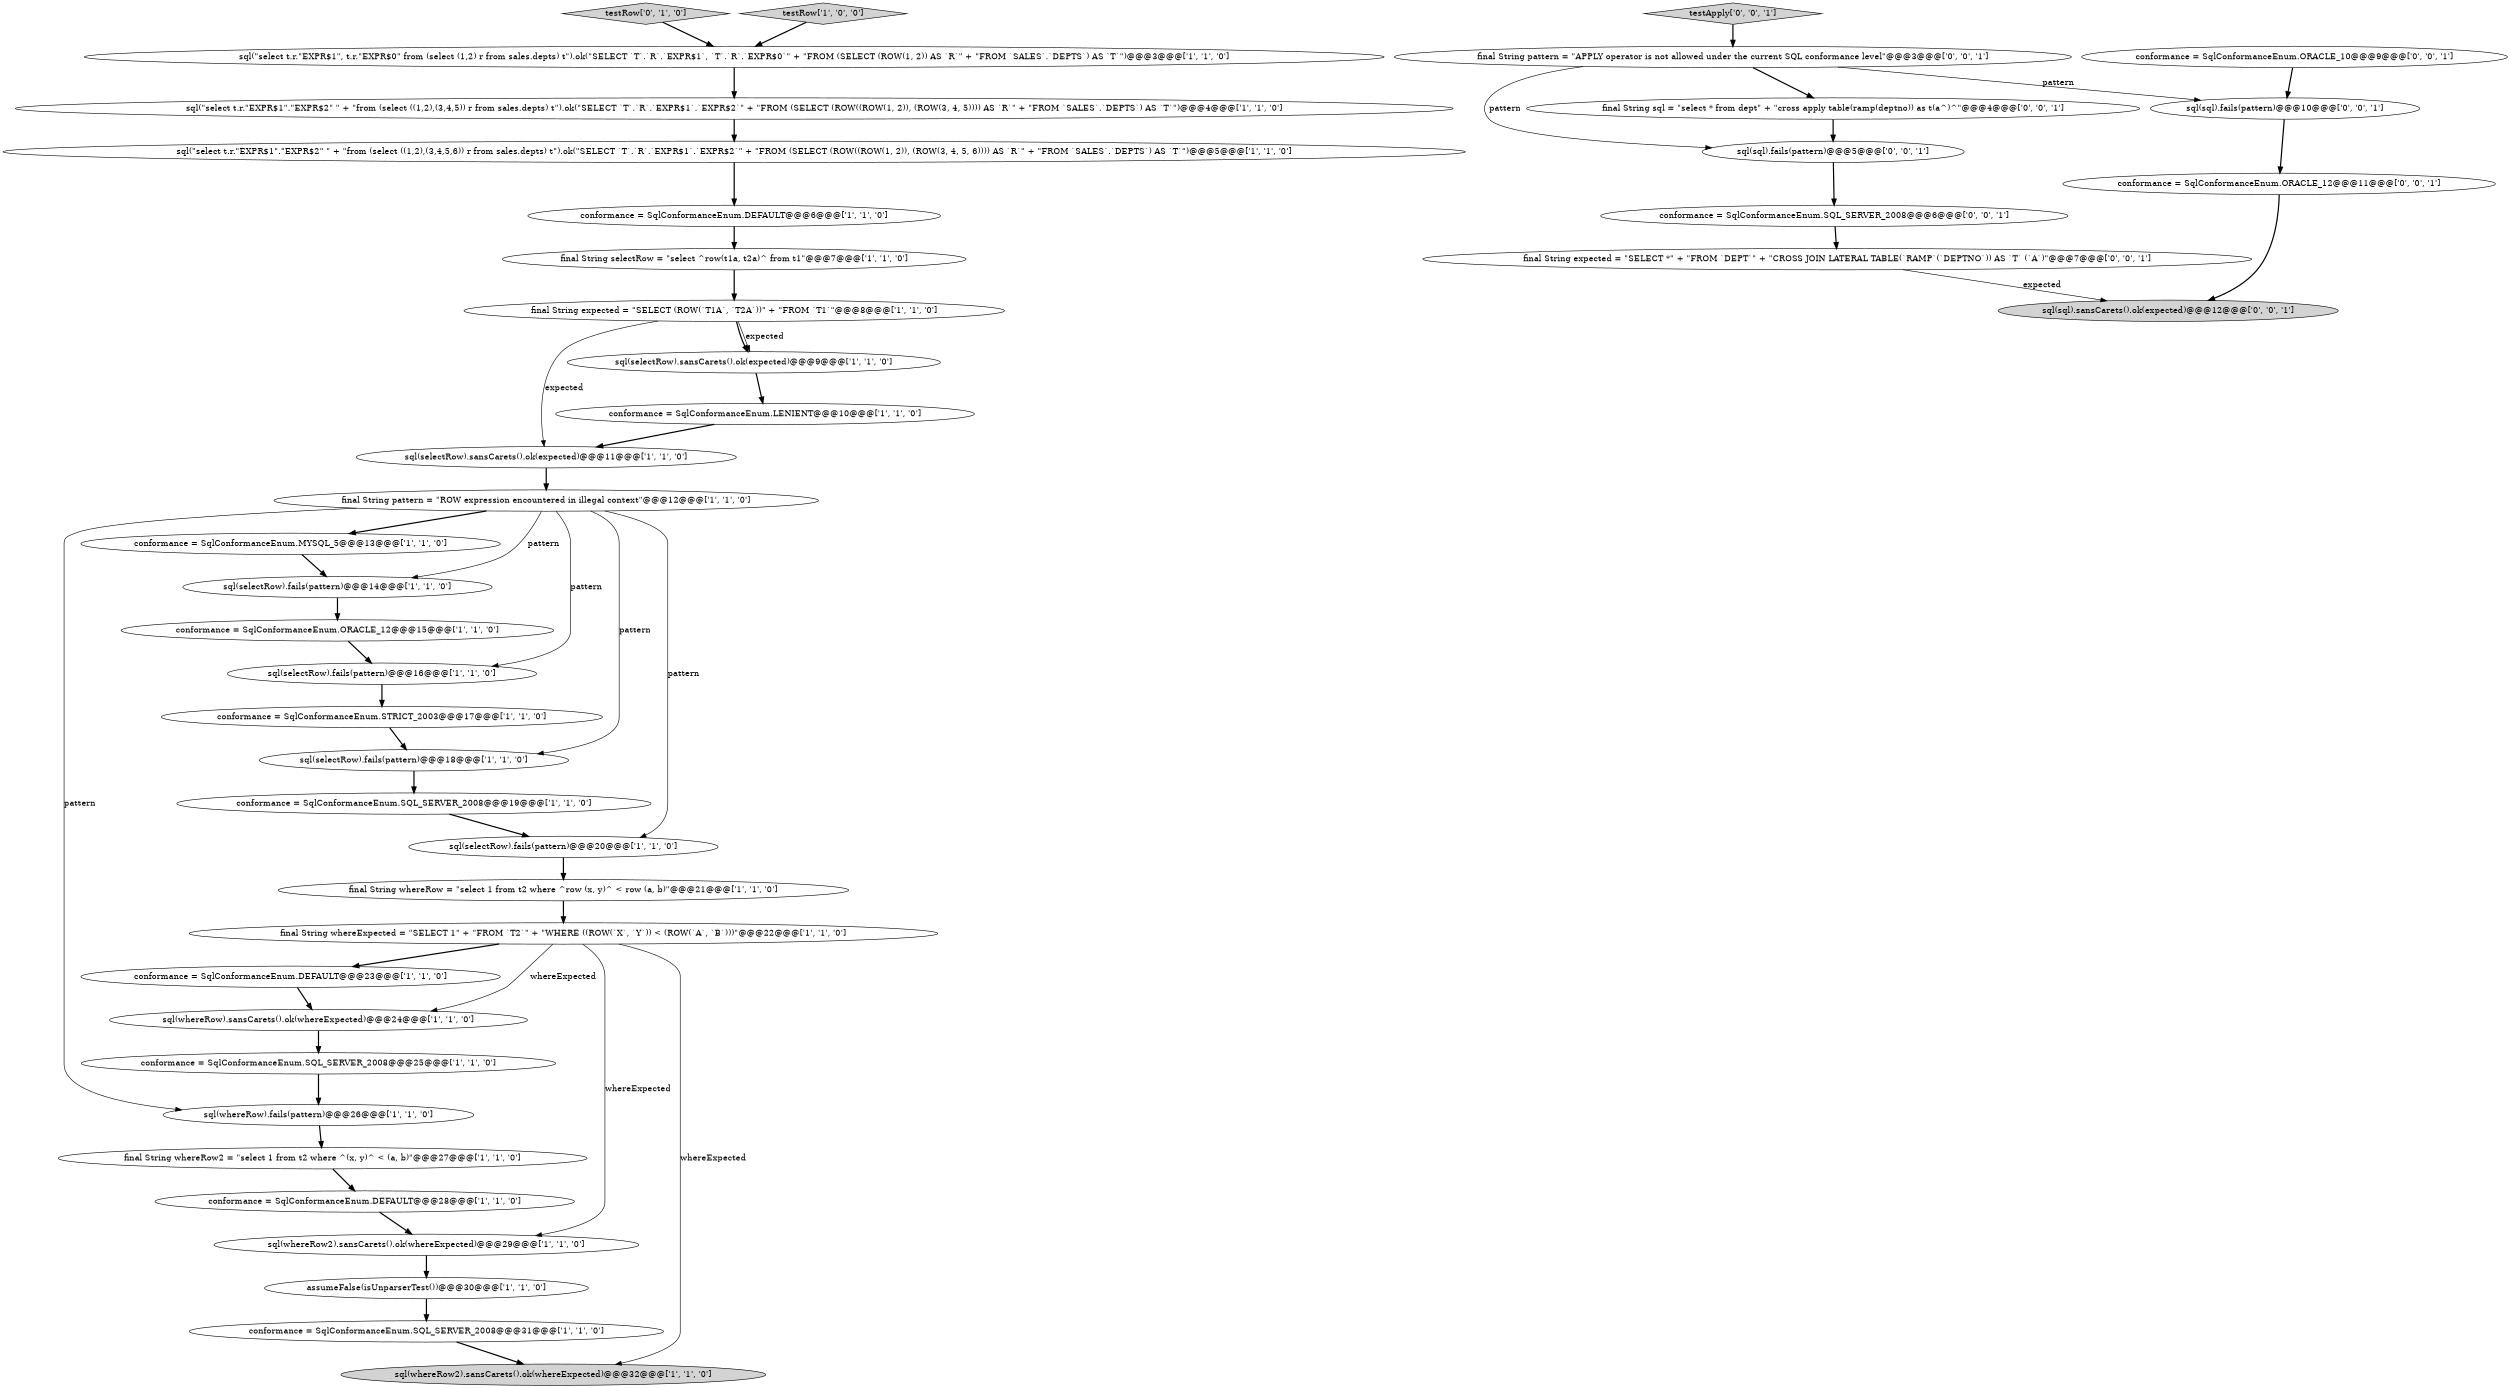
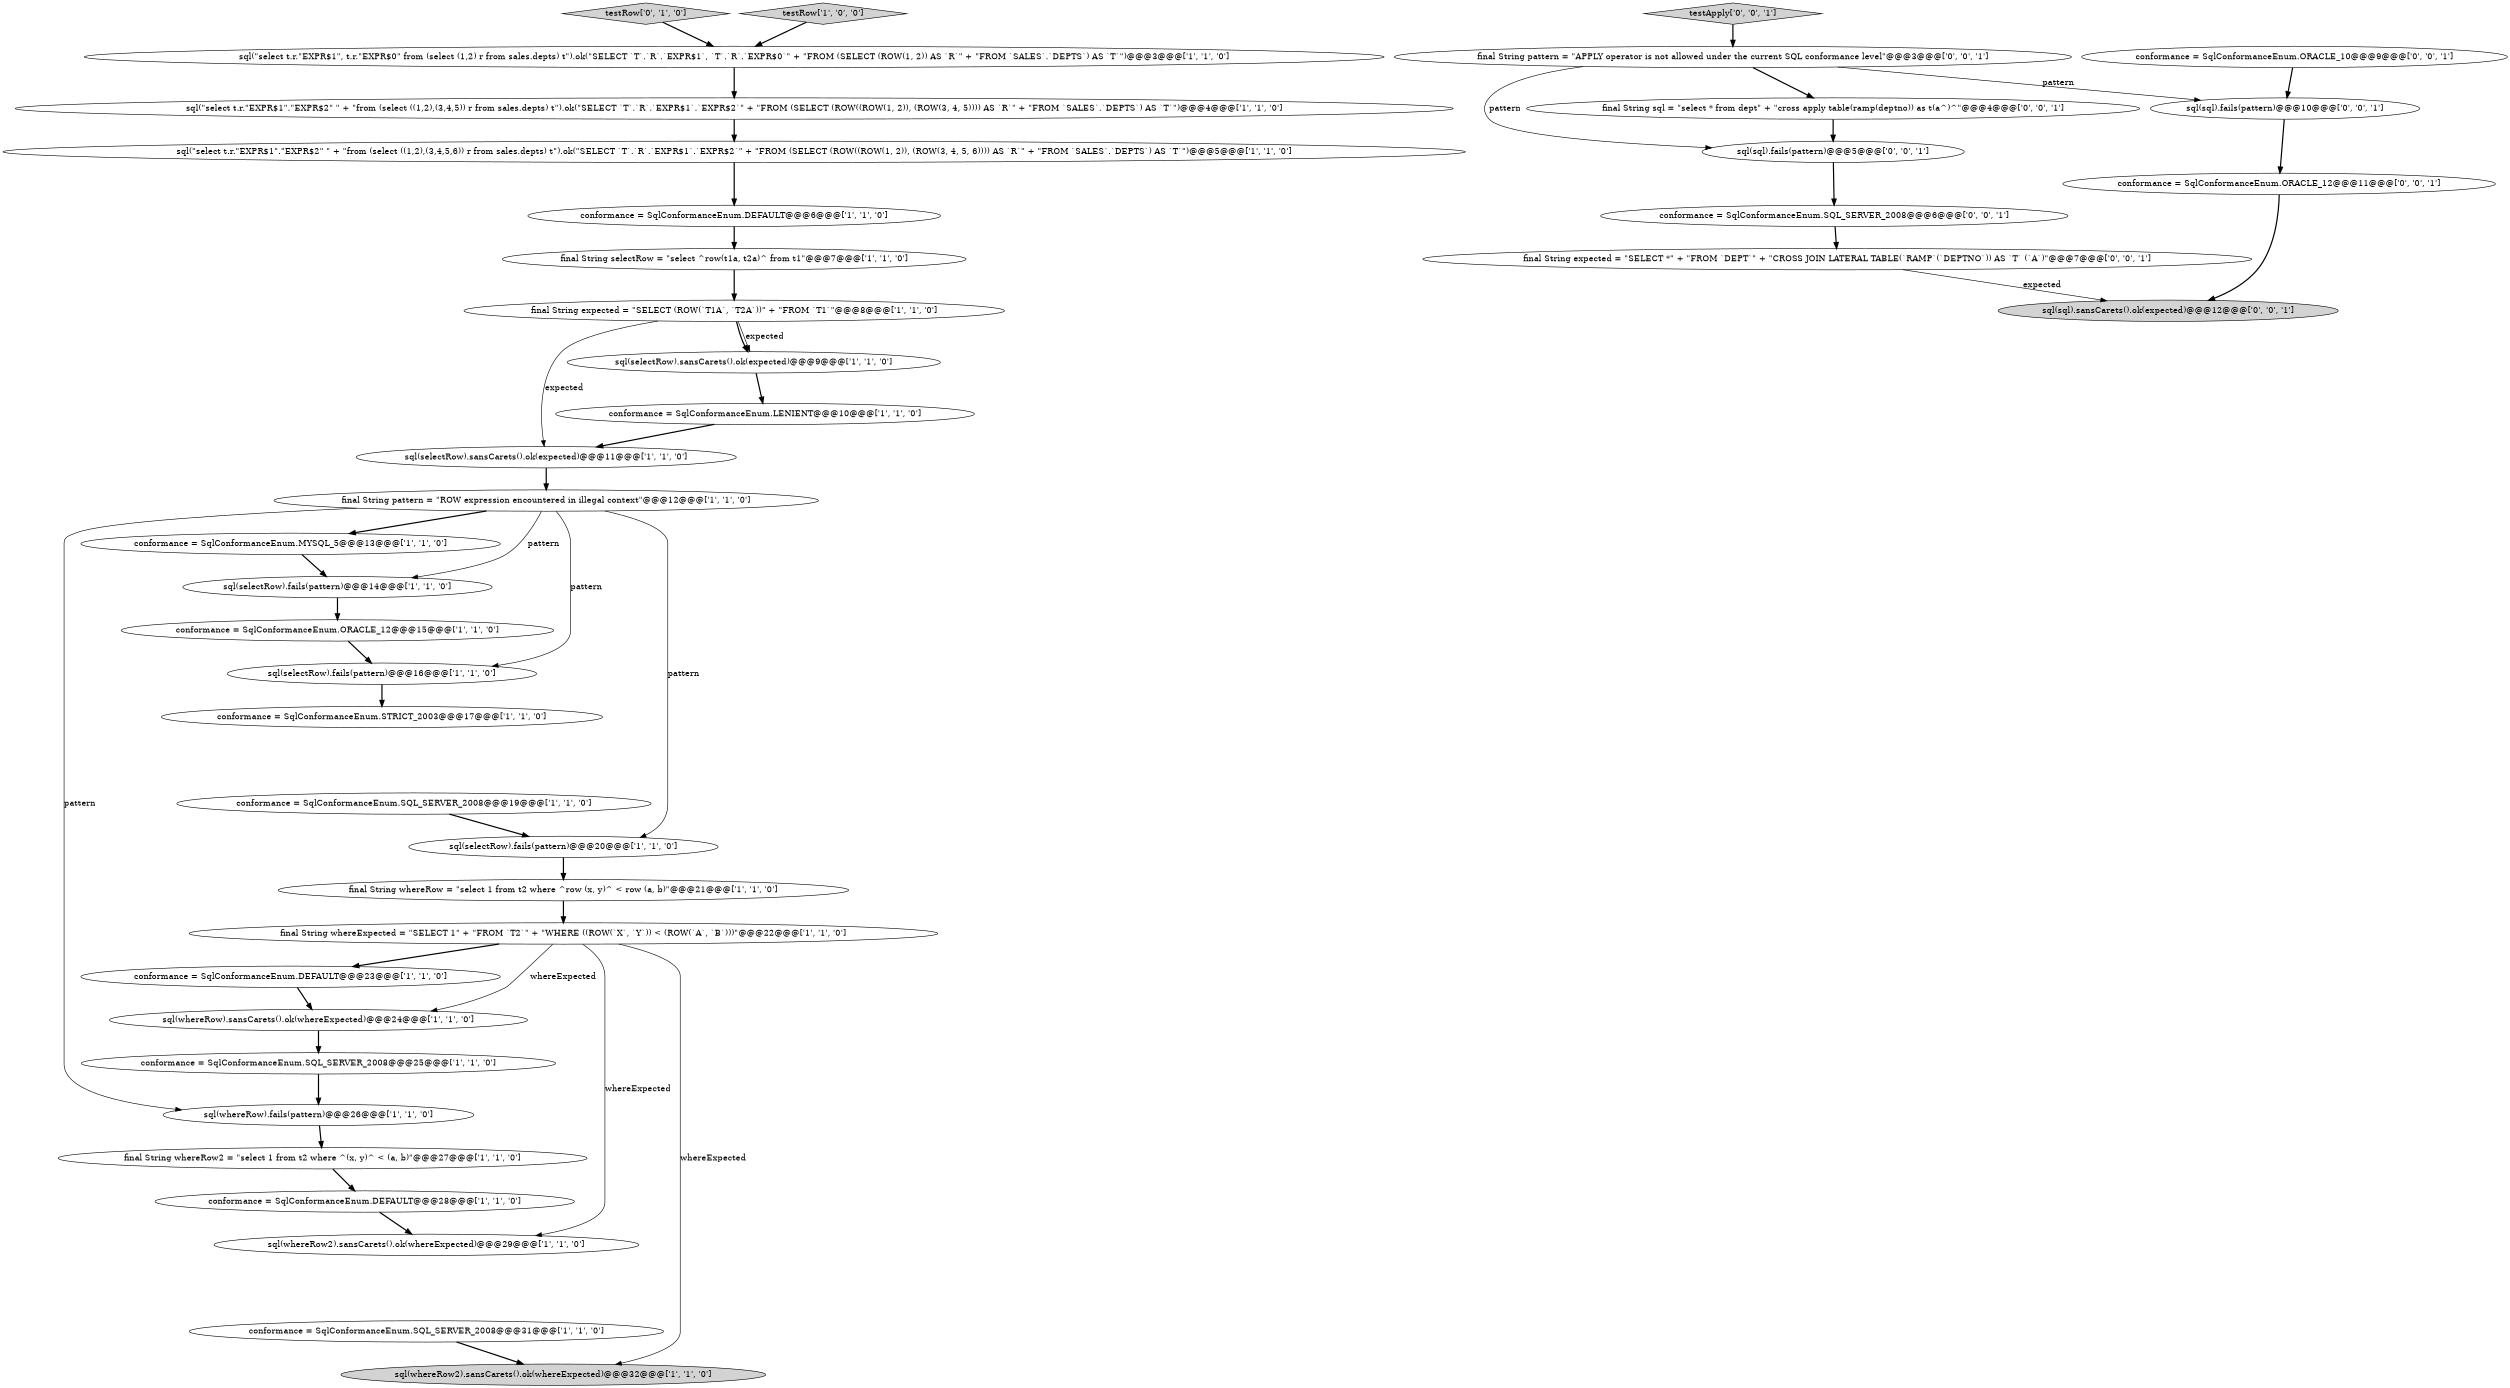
node "sql(selectRow).fails(pattern)@@@18@@@['1', '1', '0']": removed
node "assumeFalse(isUnparserTest())@@@30@@@['1', '1', '0']": removed
